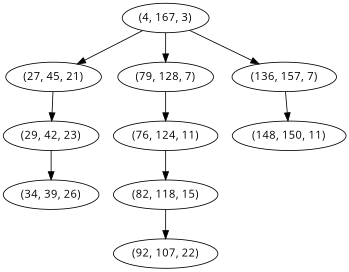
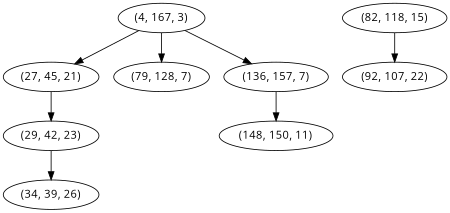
node "(76, 124, 11)": removed
